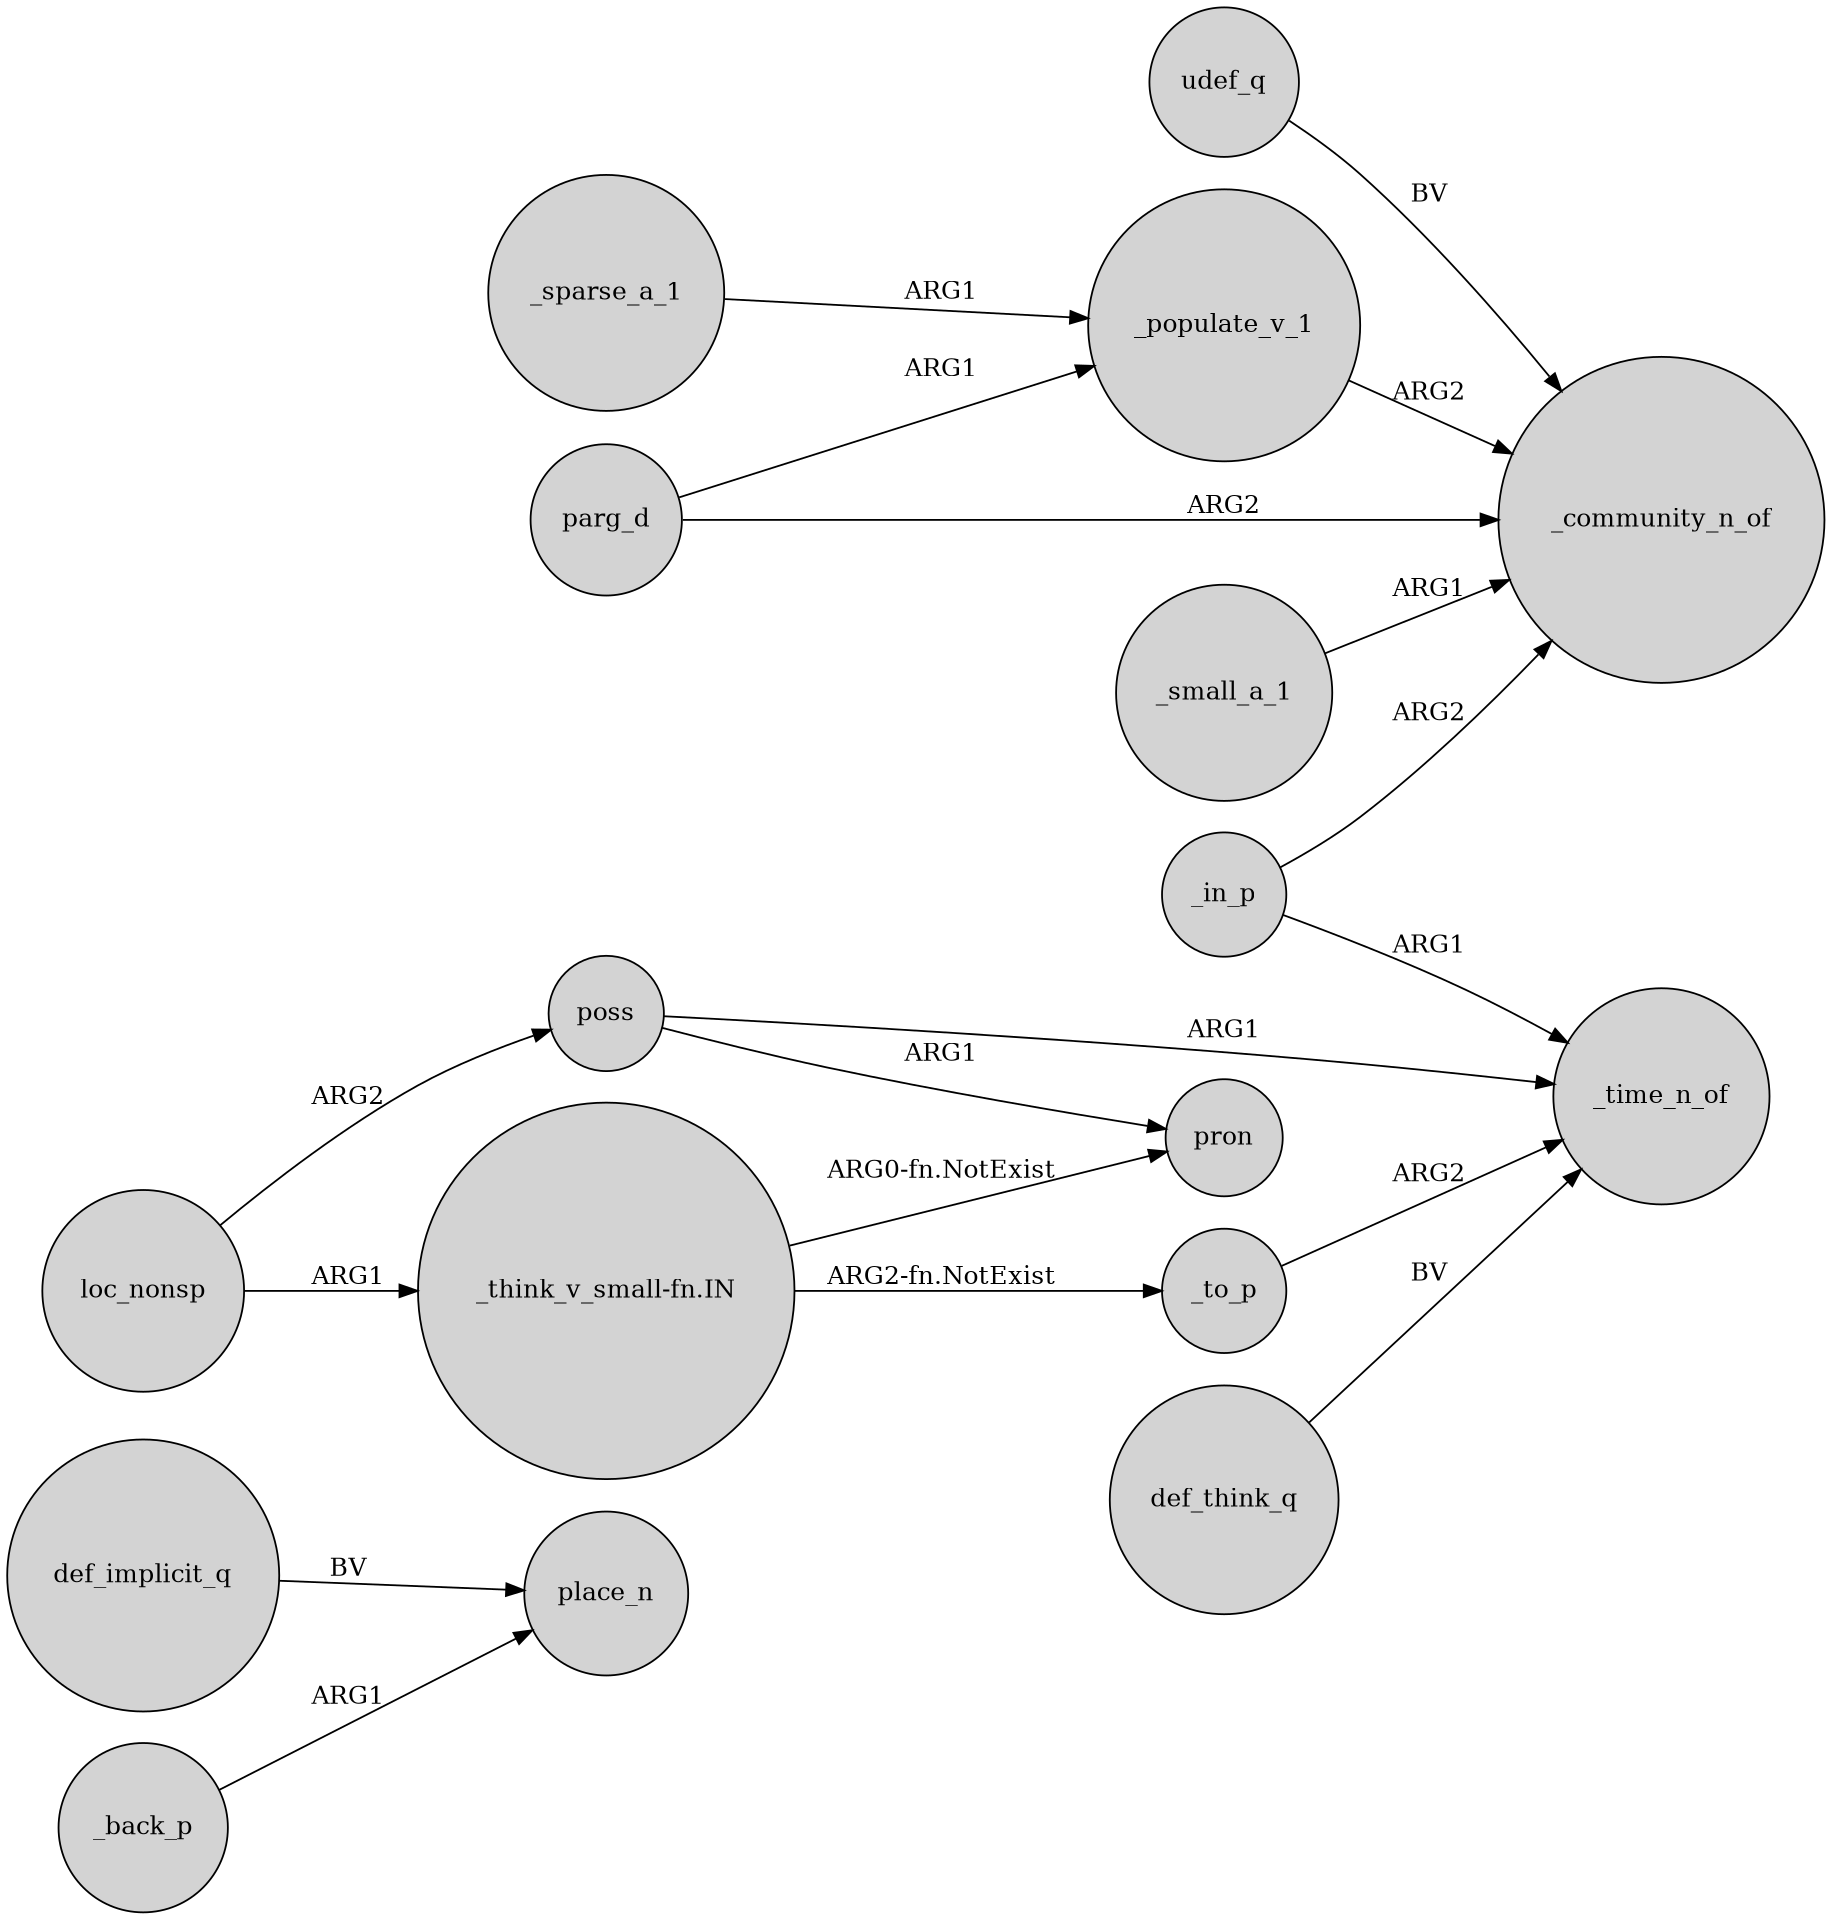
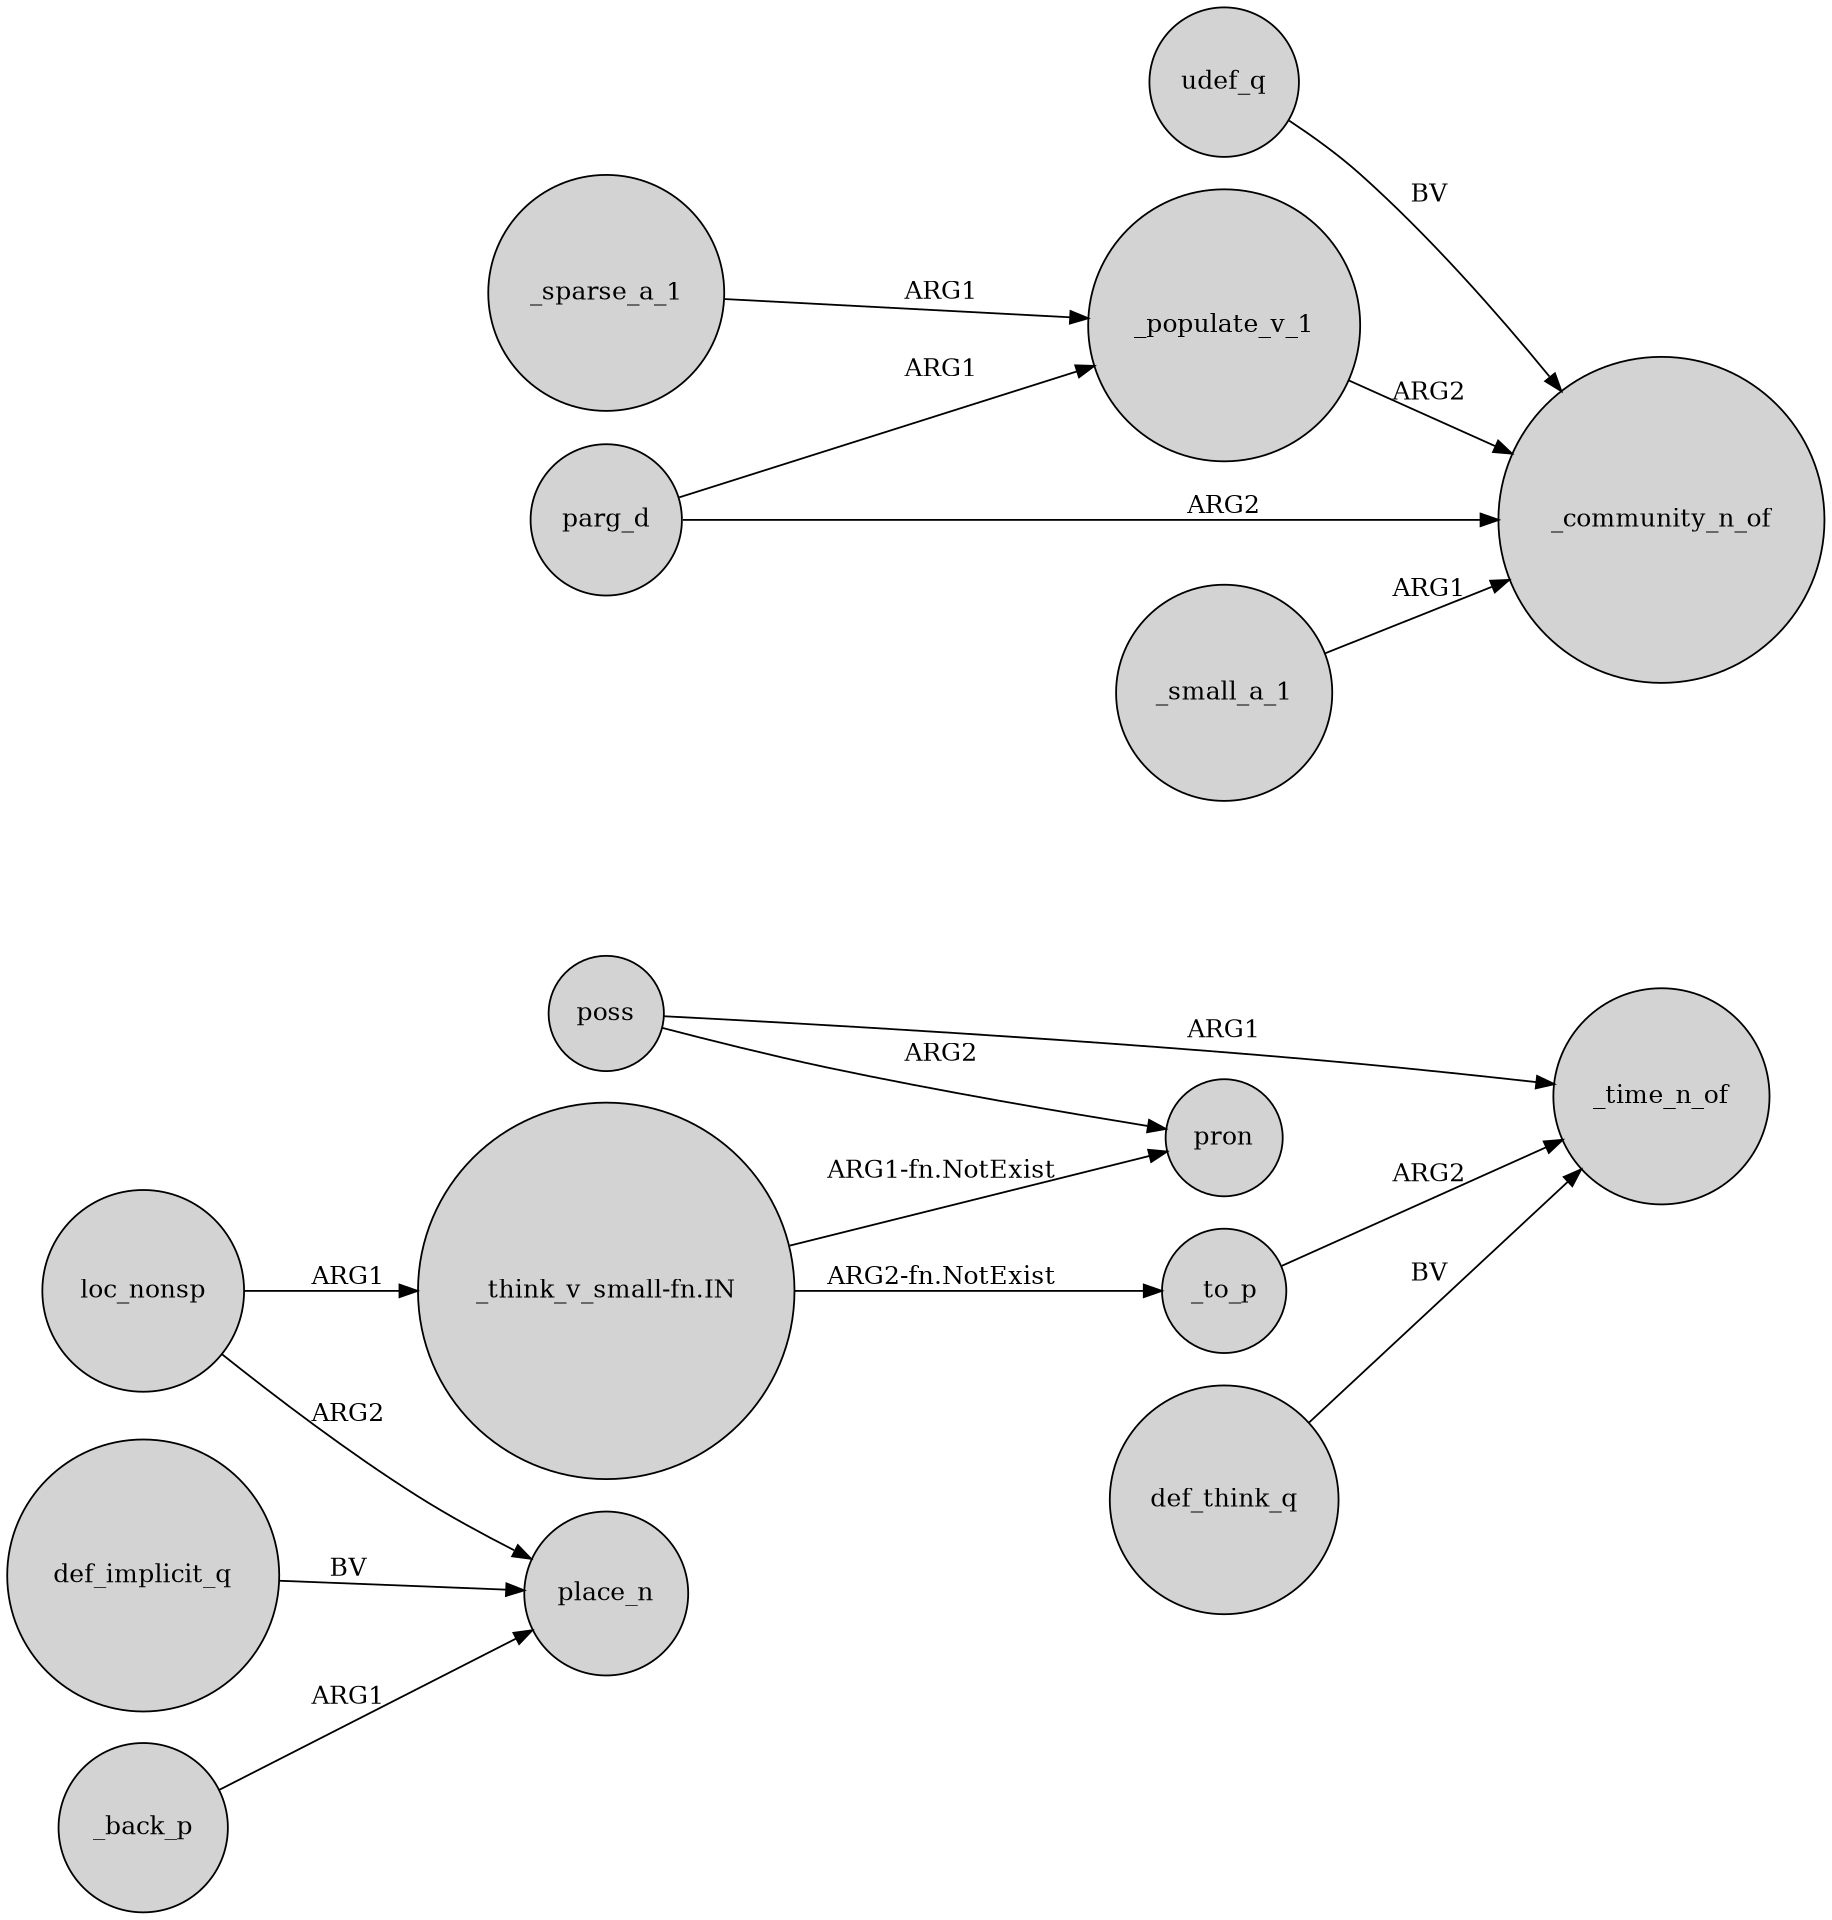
node "_in_p": removed
edge "poss" -> "pron": label "ARG1" -> "ARG2"
edge "loc_nonsp" -> "poss": now "loc_nonsp" -> "place_n"
edge "_think_v_small-fn.IN" -> "pron": label "ARG0-fn.NotExist" -> "ARG1-fn.NotExist"
